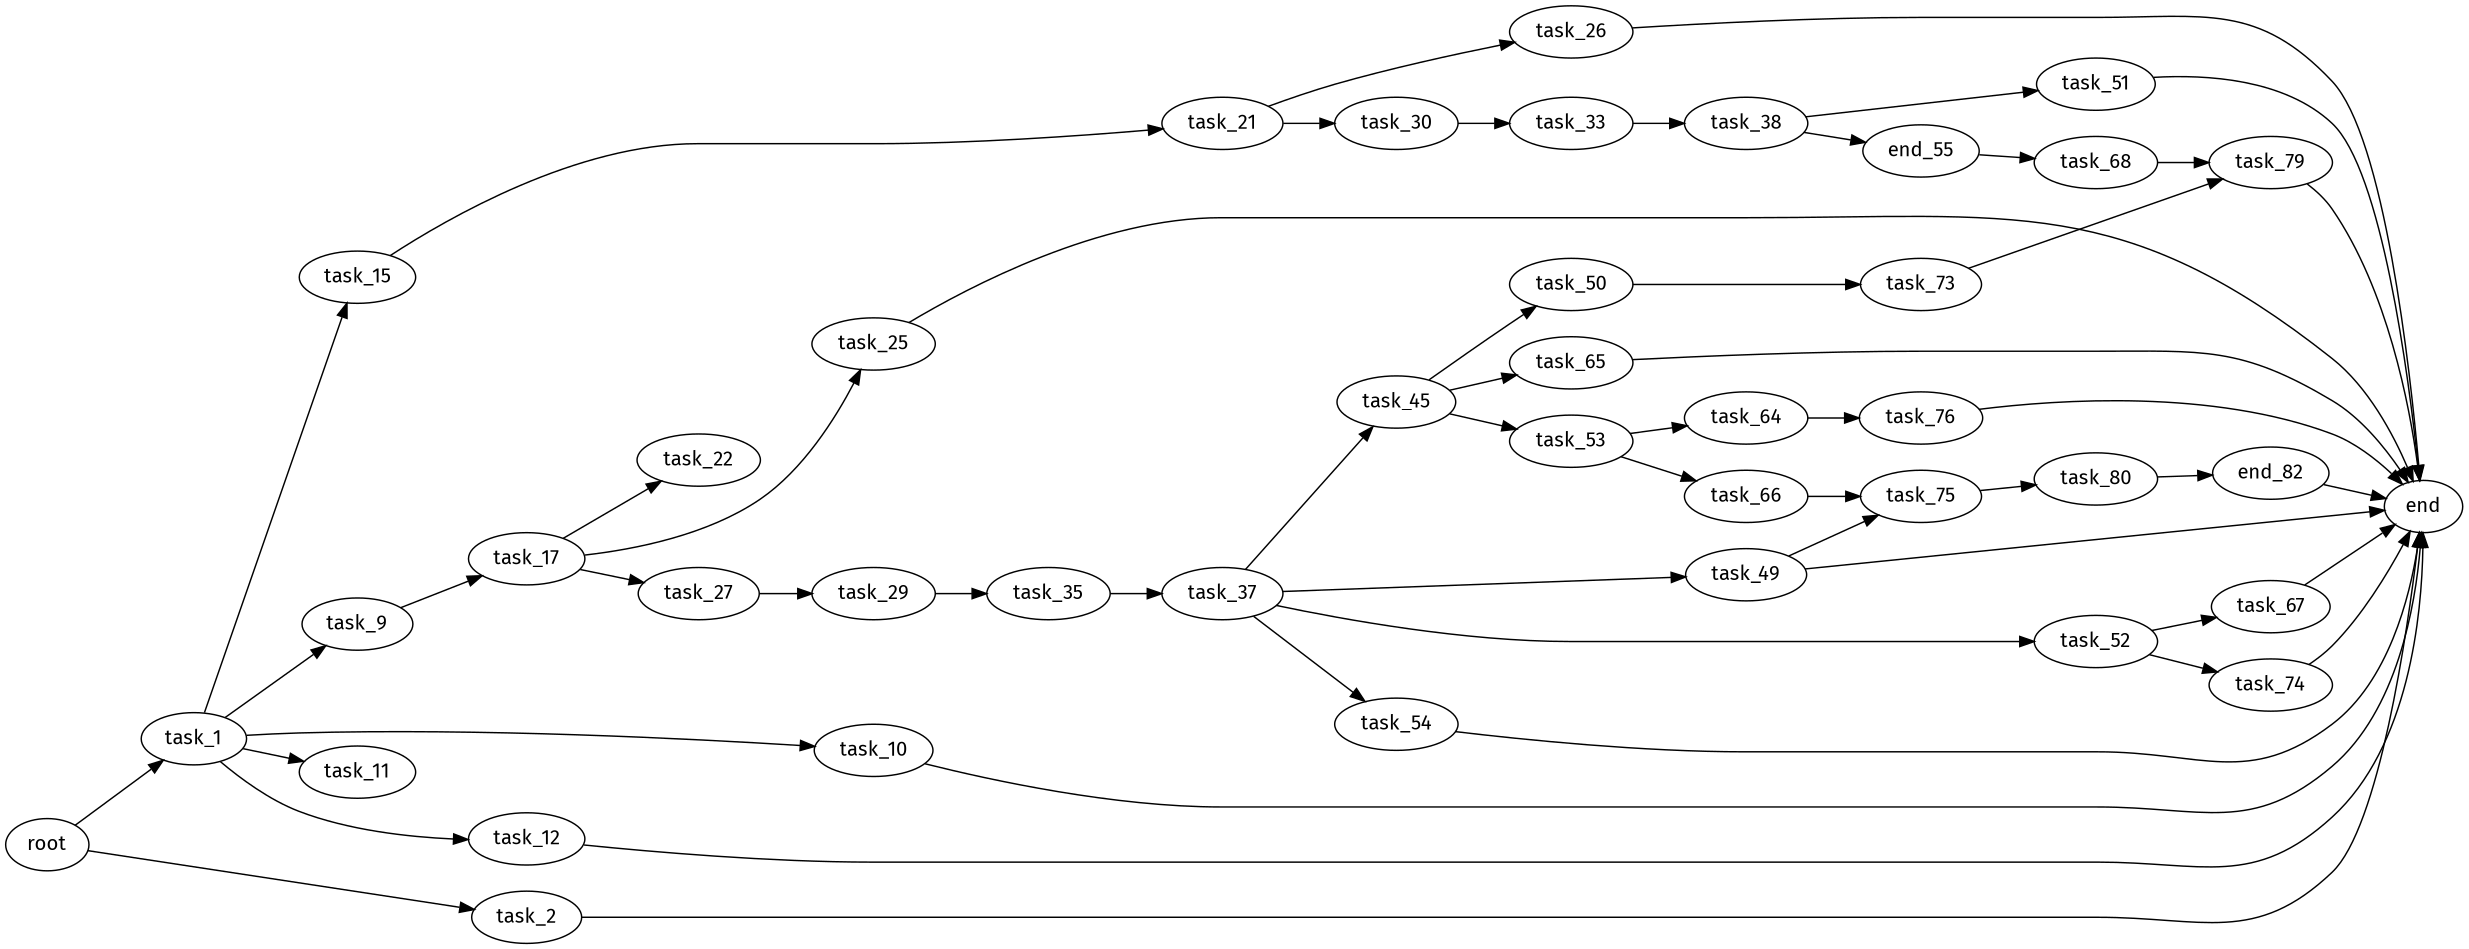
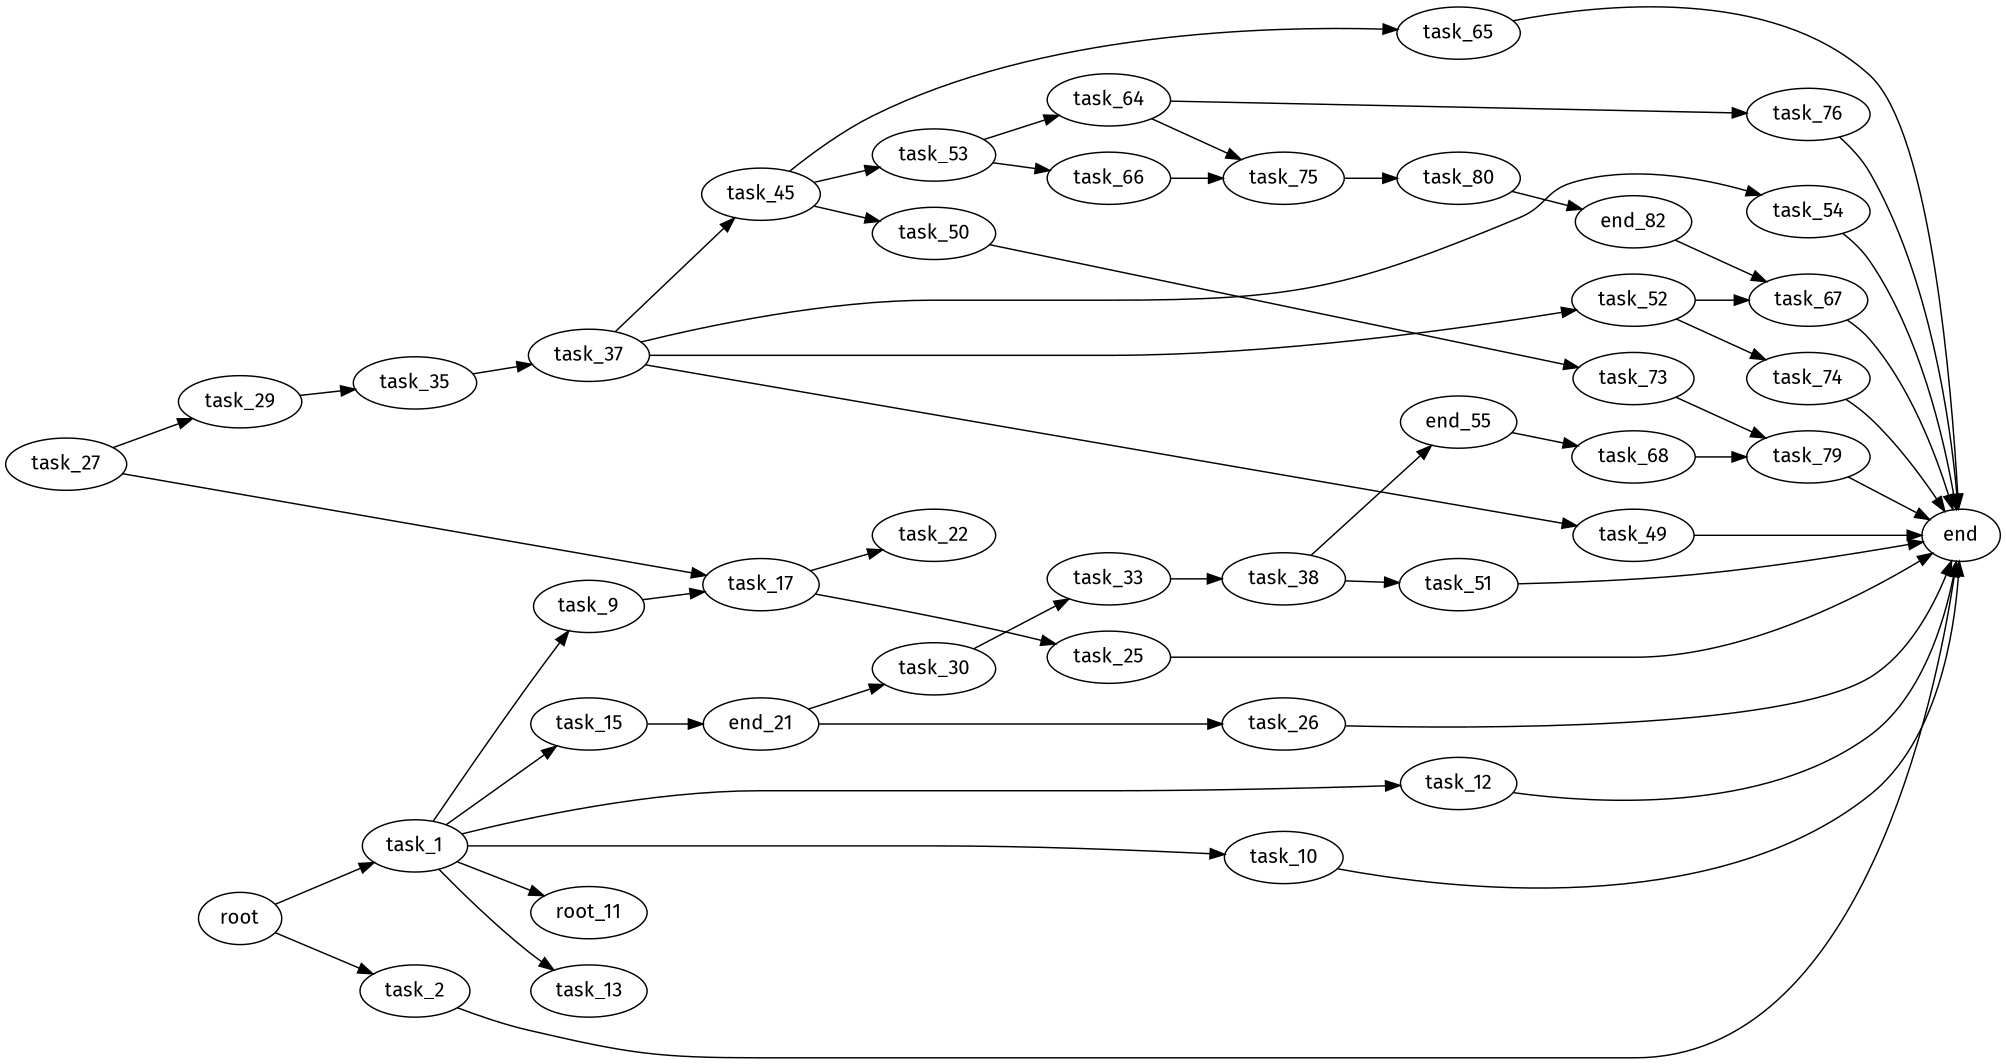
node "task_21": label "task_21" -> "end_21"
edge "end_82" -> "end": now "end_82" -> "task_67"
edge "task_49" -> "task_75": now "task_64" -> "task_75"
edge "task_17" -> "task_27": reversed
node "task_11": label "task_11" -> "root_11"
node "task_13": added
